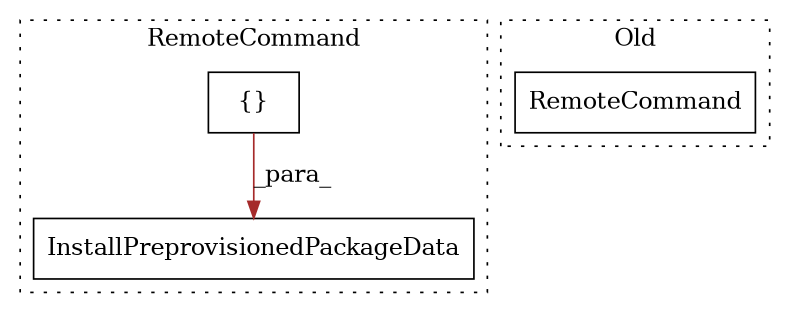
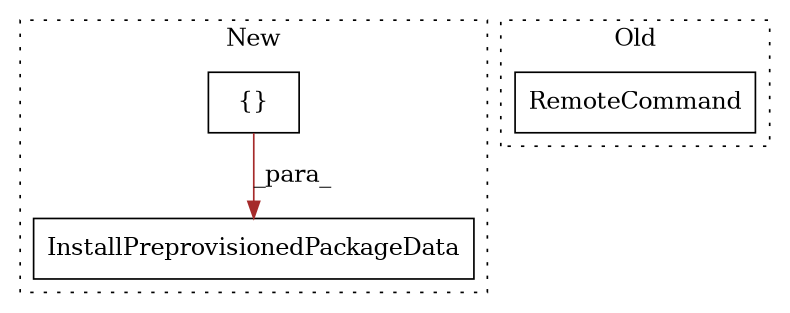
cluster "RemoteCommand": label "RemoteCommand" -> "New"
